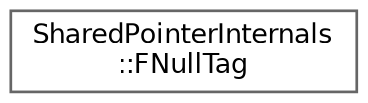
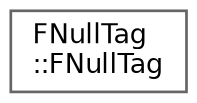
node "SharedPointerInternals ::FNullTag": label "SharedPointerInternals ::FNullTag" -> "FNullTag ::FNullTag"
